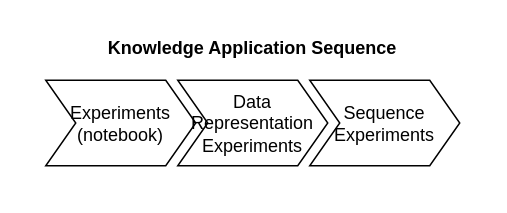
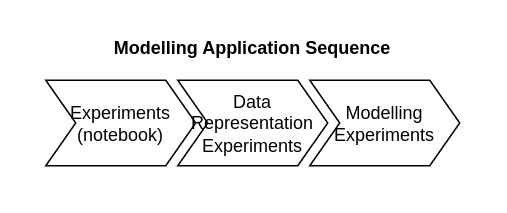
node "Knowledge Application Sequence": label "Knowledge Application Sequence" -> "Modelling Application Sequence"
node "Sequence Experiments": label "Sequence Experiments" -> "Modelling Experiments"
